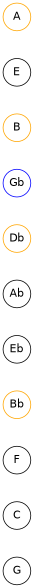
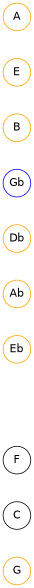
node "E": color black -> orange
node "Ab": color black -> orange
node "Eb": color black -> orange
node "Bb": removed
node "G": color black -> orange
